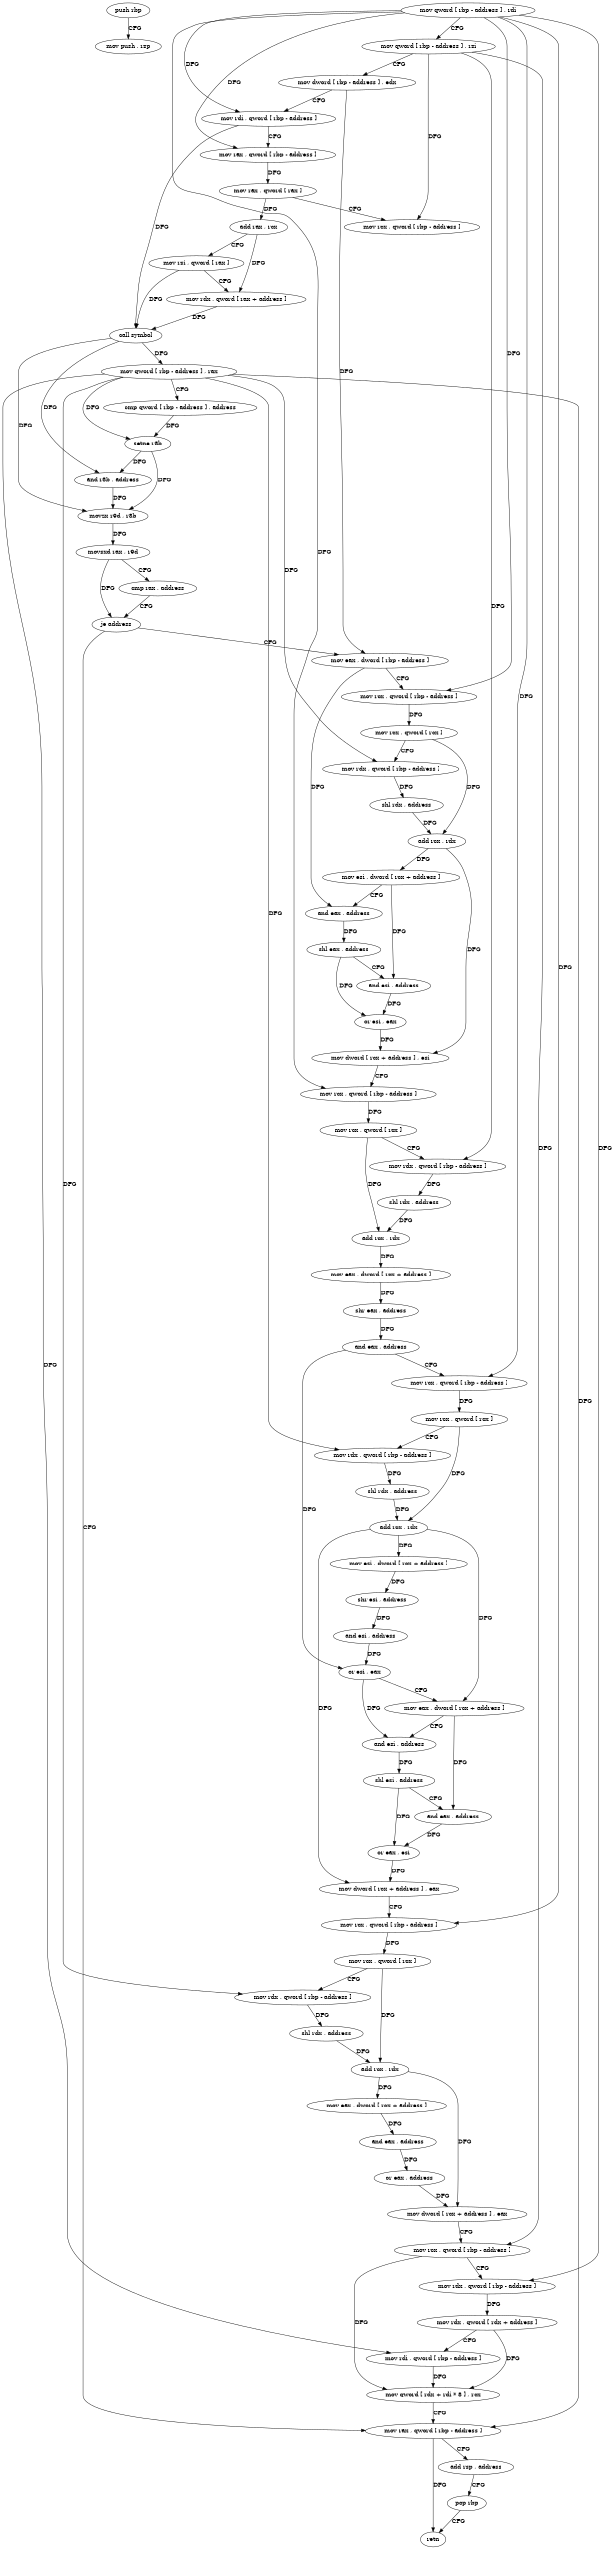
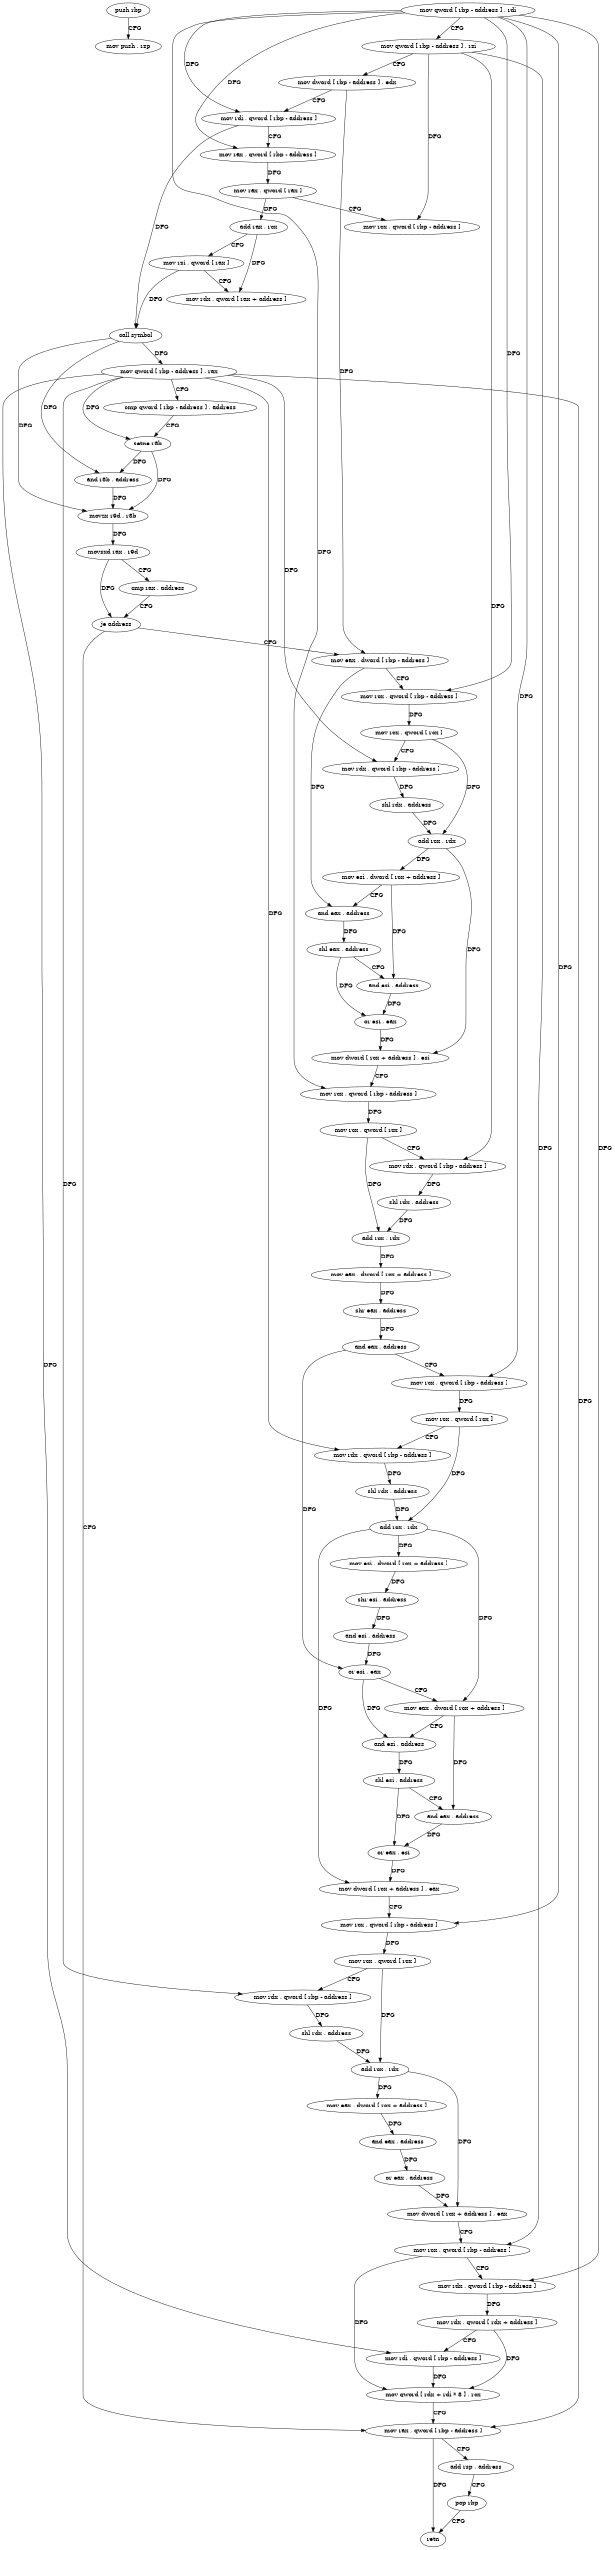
edge "mov rdx , qword [ rax + address ]" -> "call symbol": removed, label "DFG"
edge "cmp qword [ rbp - address ] , address" -> "setne r8b": label "DFG" -> "CFG"
